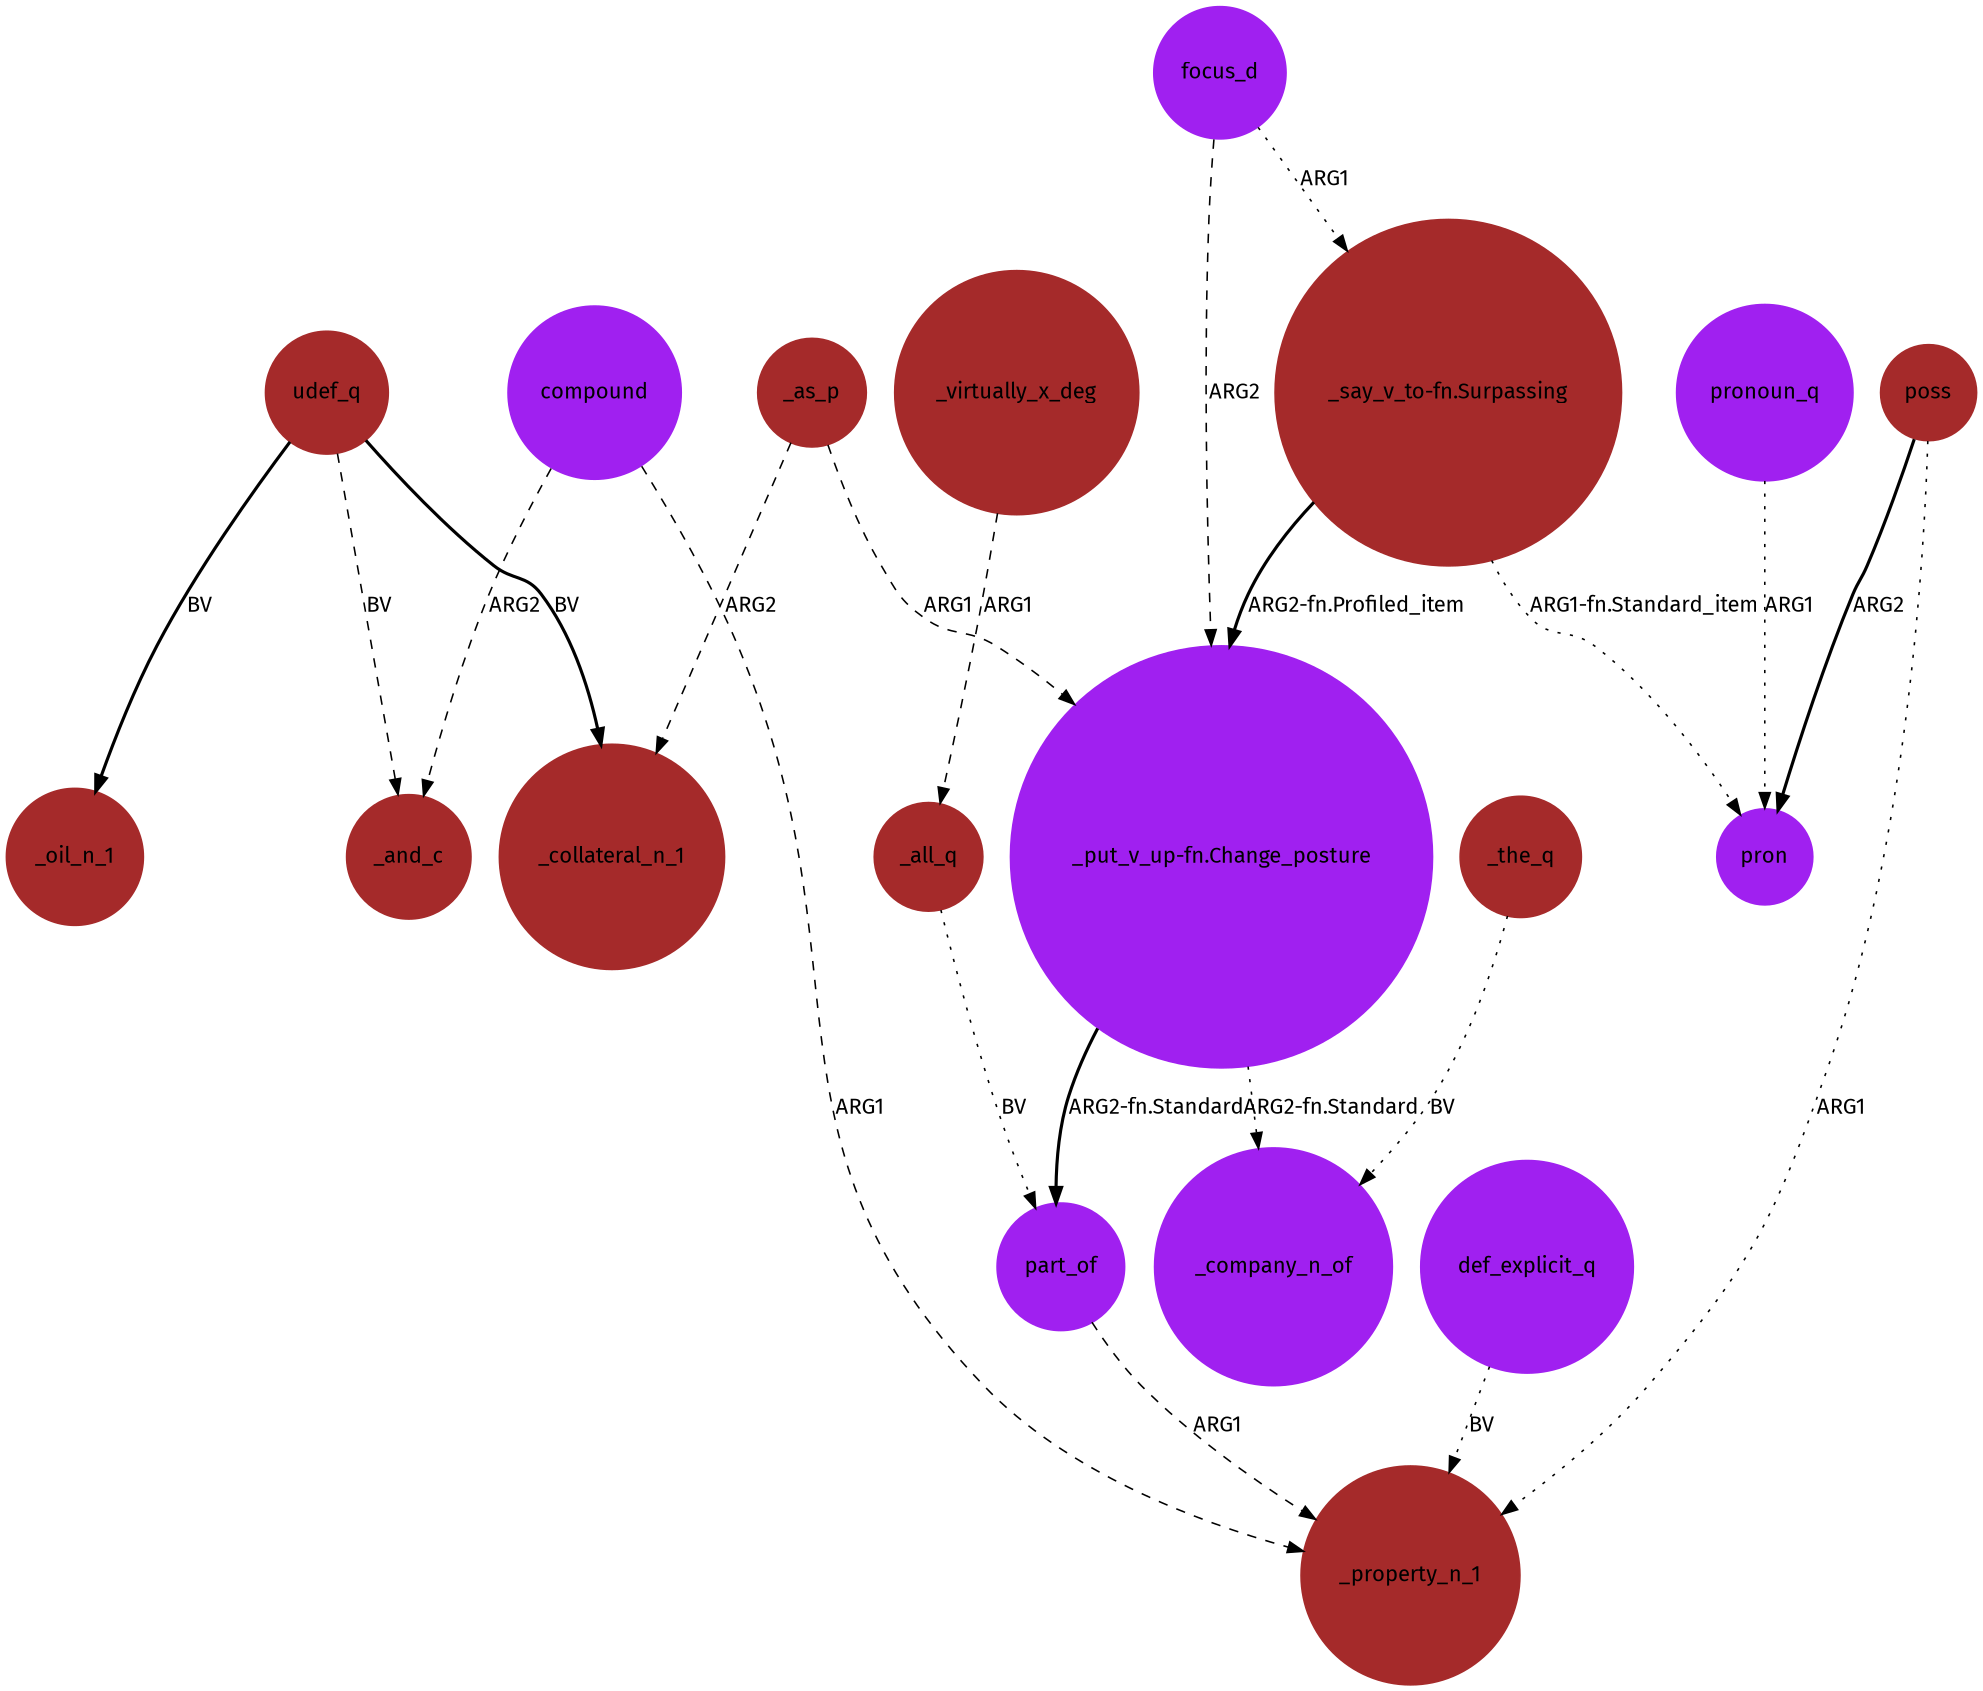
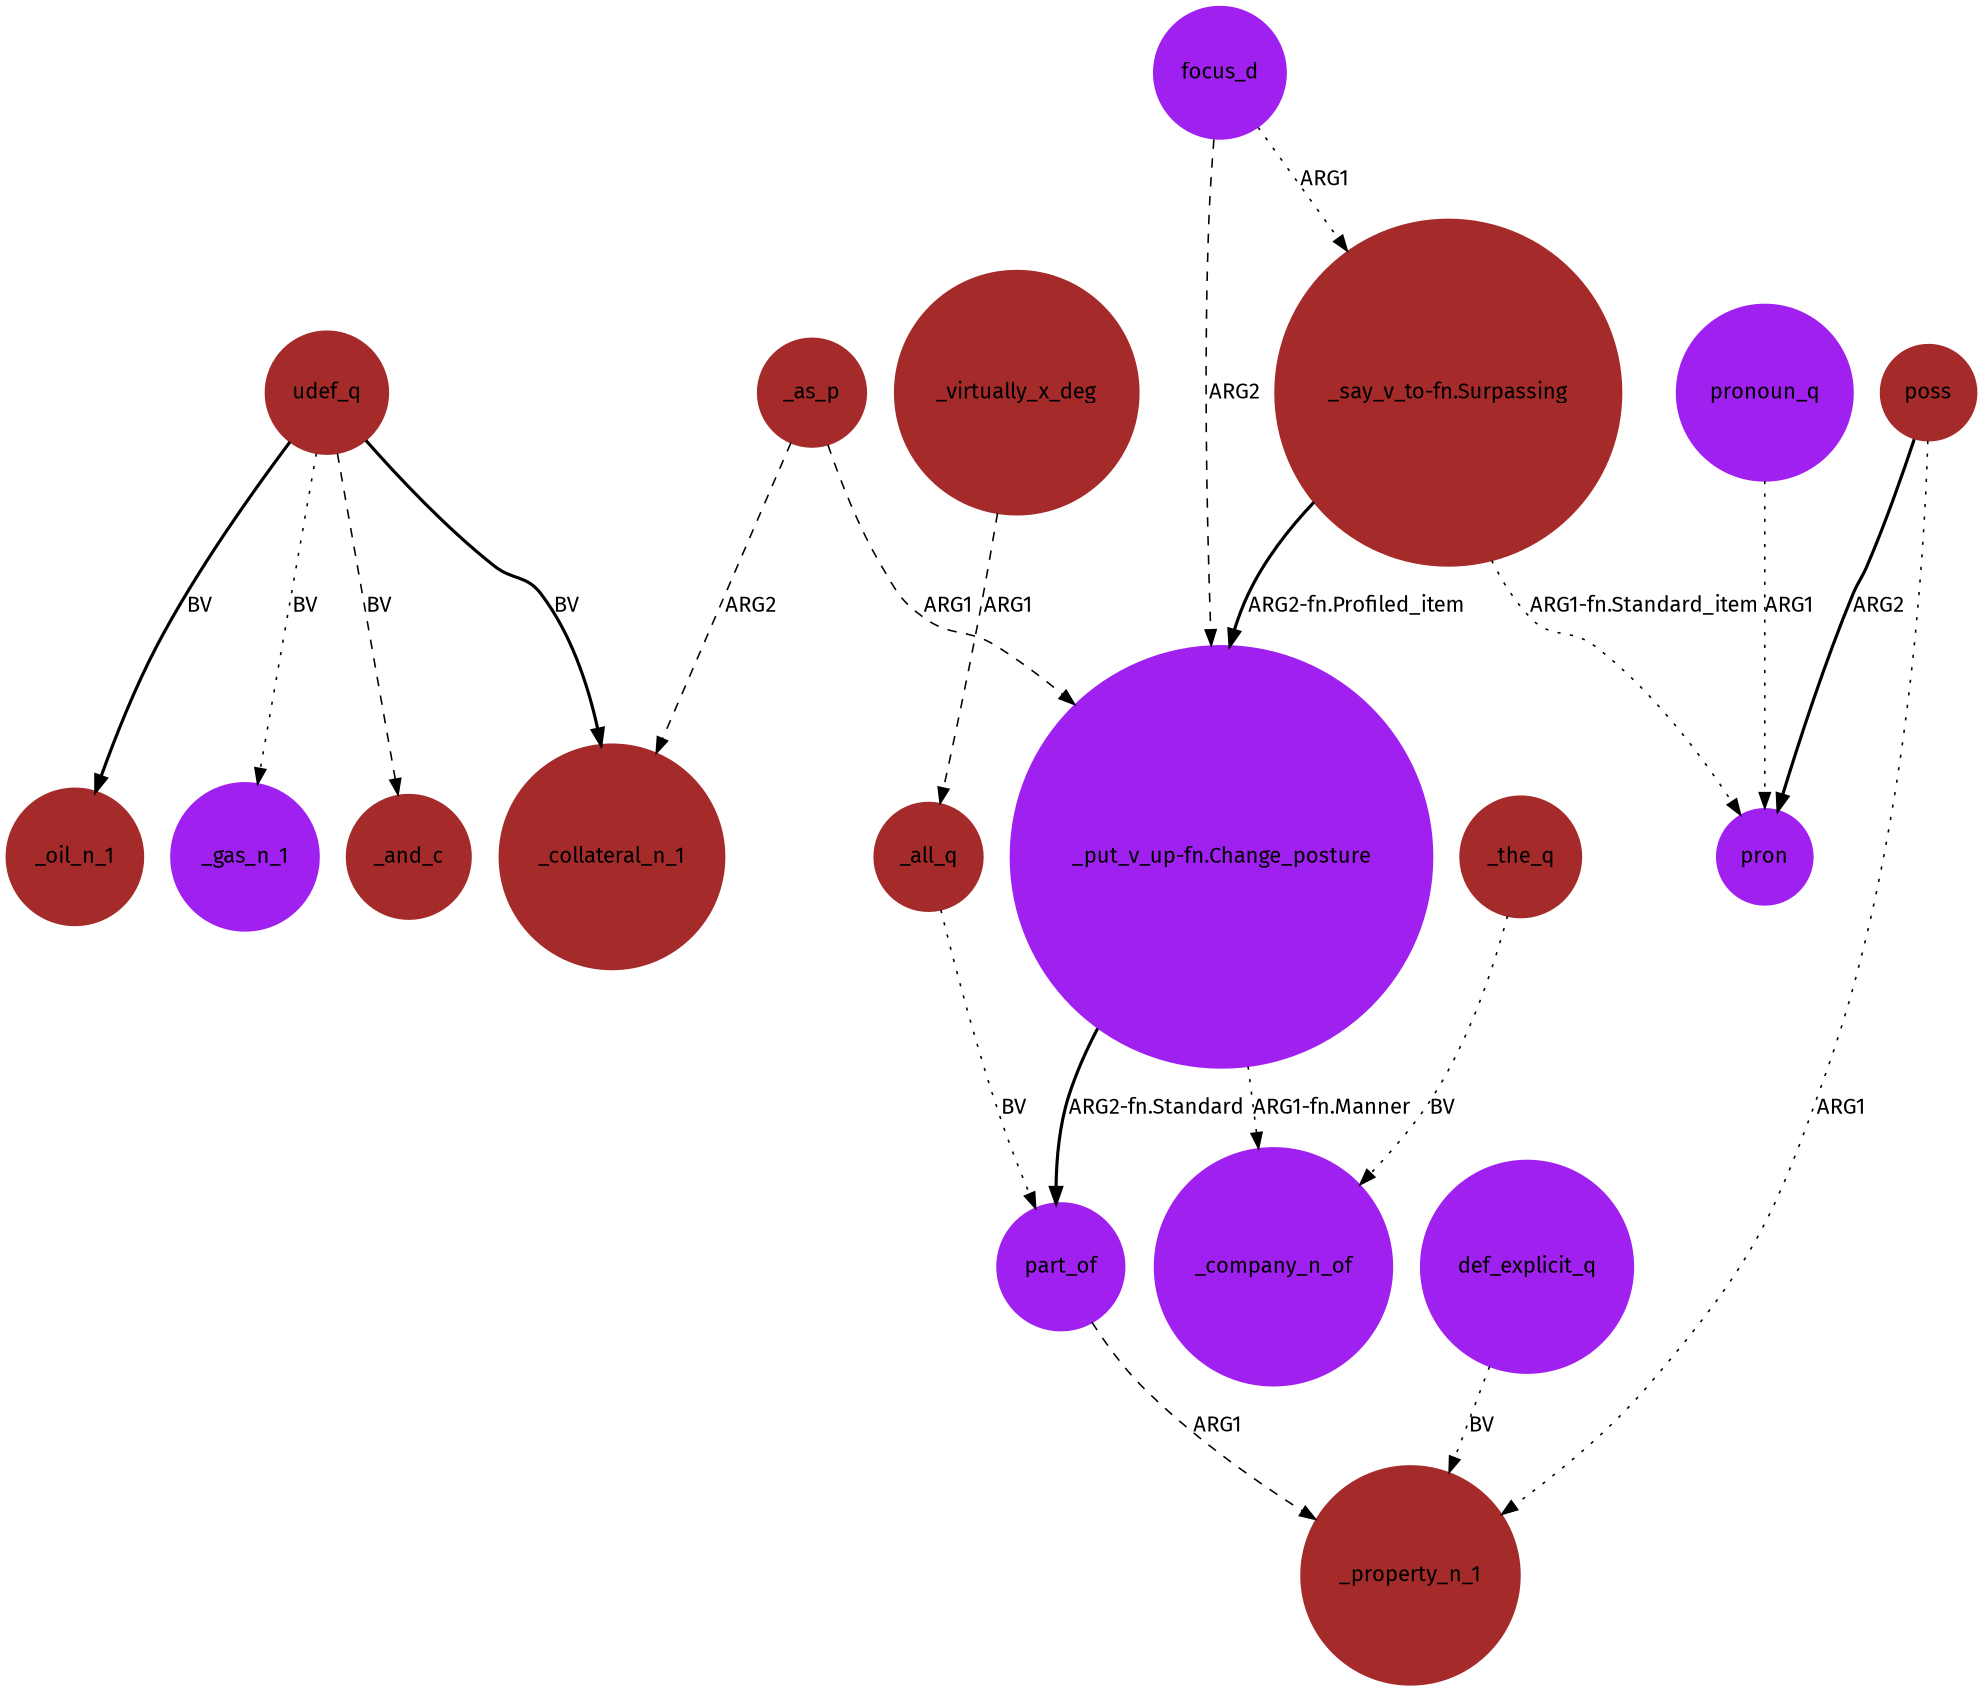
node "compound": removed
node "_gas_n_1": added
edge "_put_v_up-fn.Change_posture" -> "_company_n_of": label "ARG2-fn.Standard" -> "ARG1-fn.Manner"
